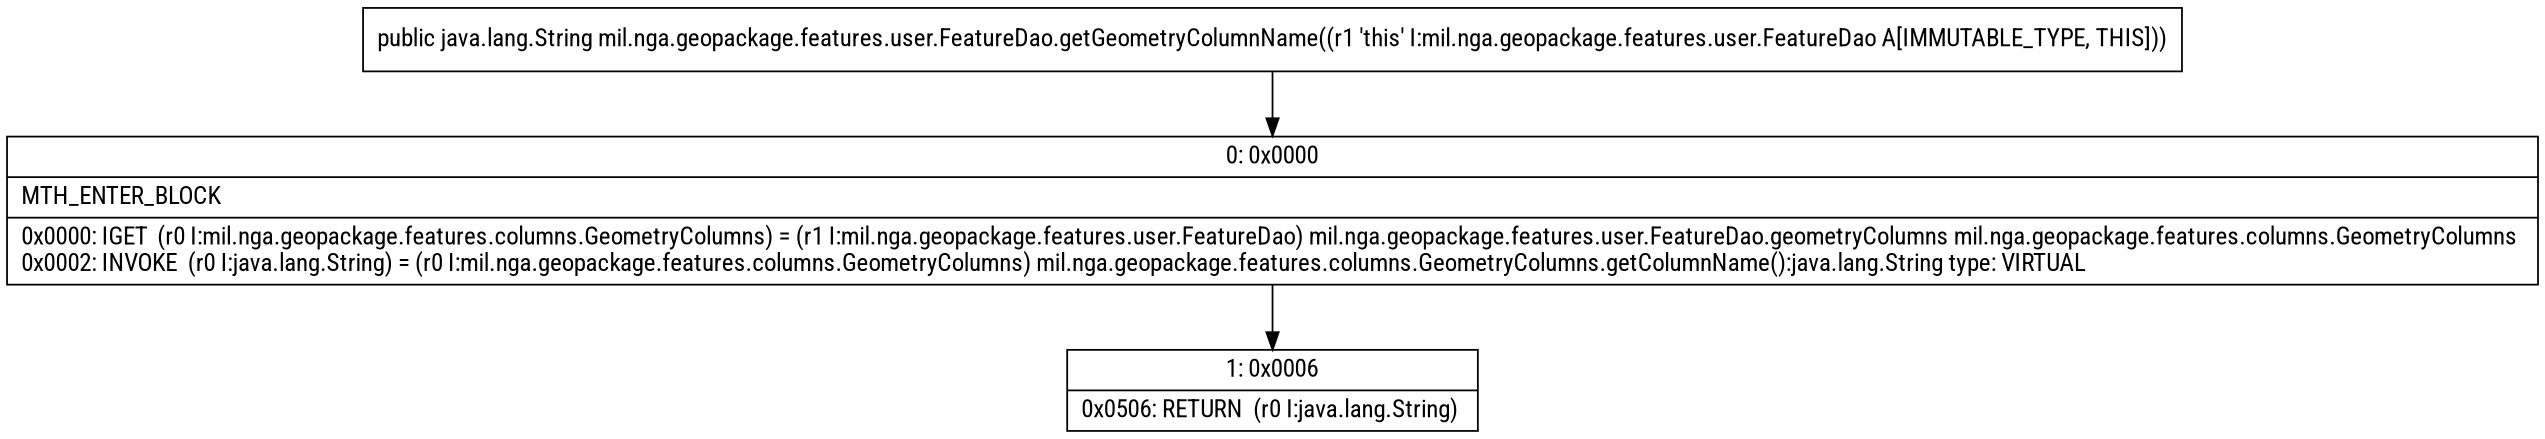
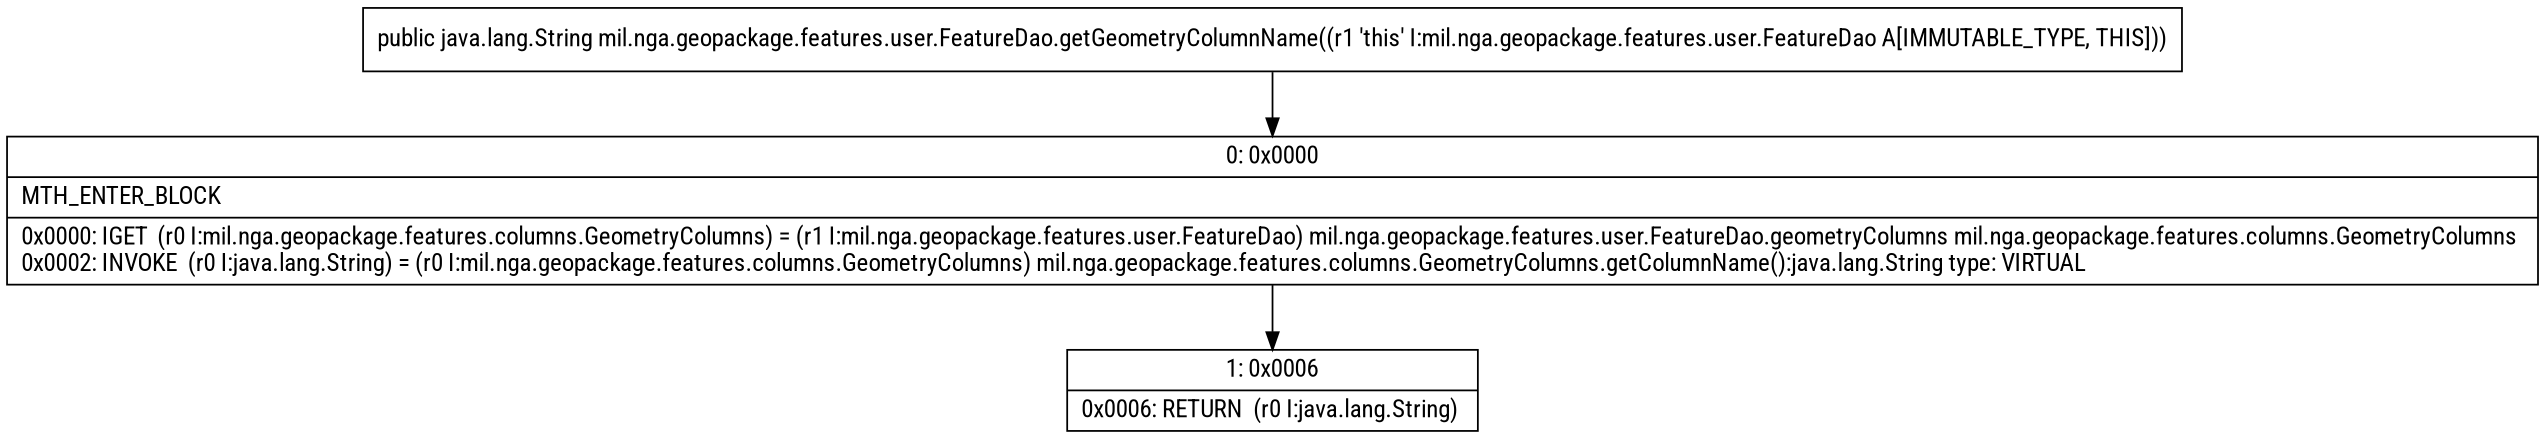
node "1: 0x0006": text "0x0506: RETURN  (r0 I:java.lang.String)" -> "0x0006: RETURN  (r0 I:java.lang.String)"
